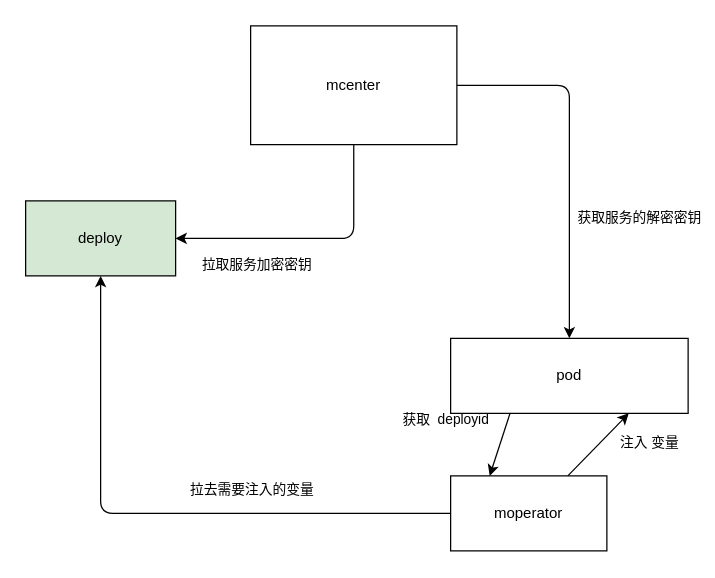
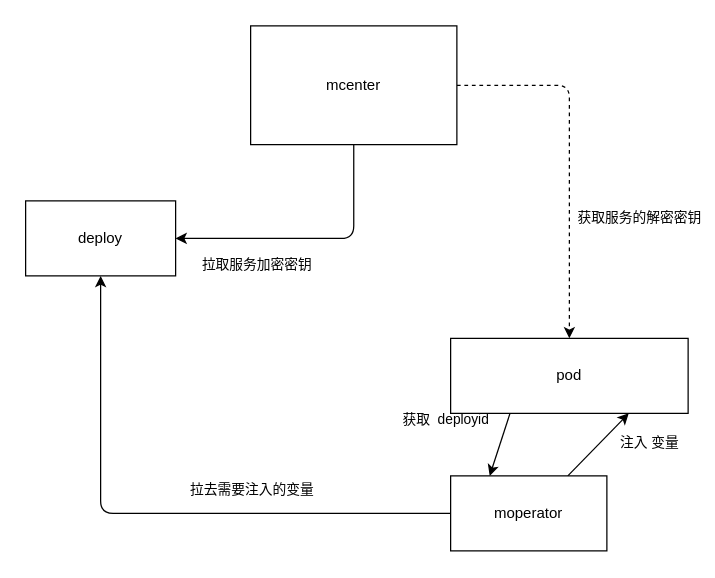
edge "mcenter" -> "pod": style solid -> dashed
node "deploy": fillcolor #d5e8d4 -> #ffffff
